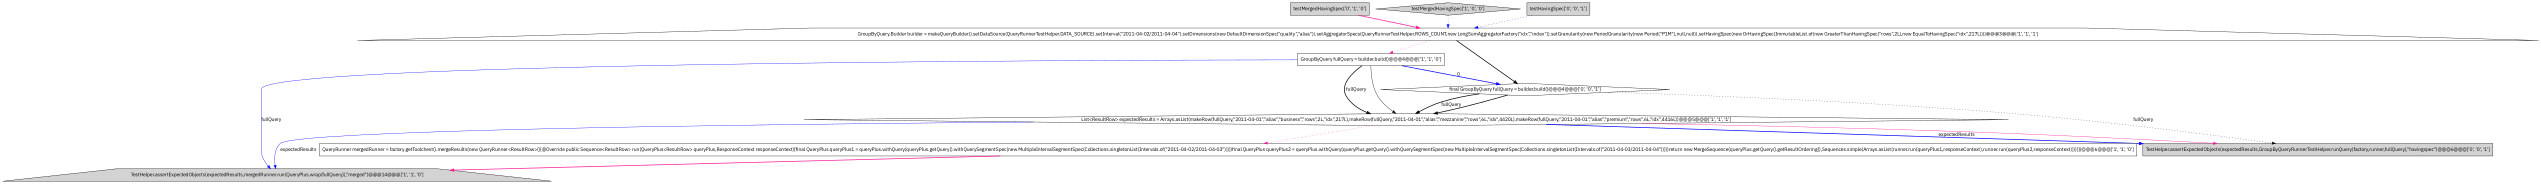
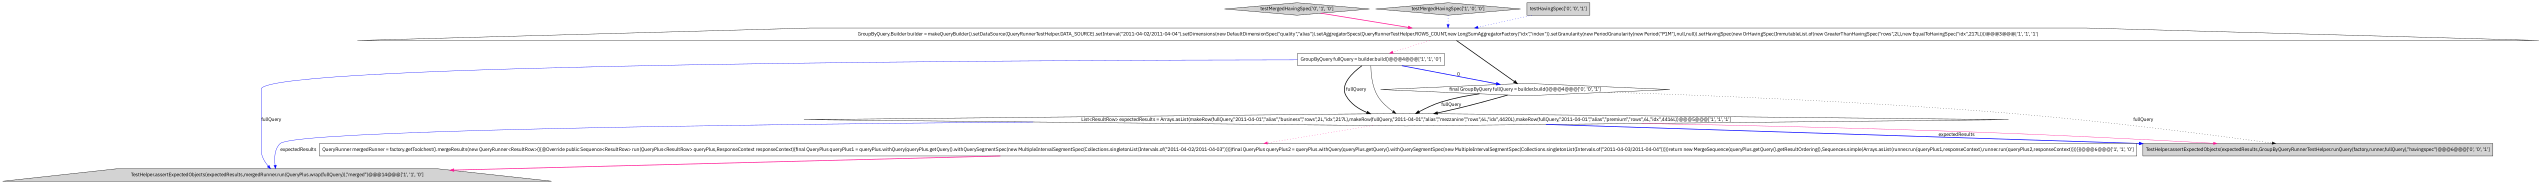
node "testMergedHavingSpec['0', '1', '0']": shape box -> diamond
